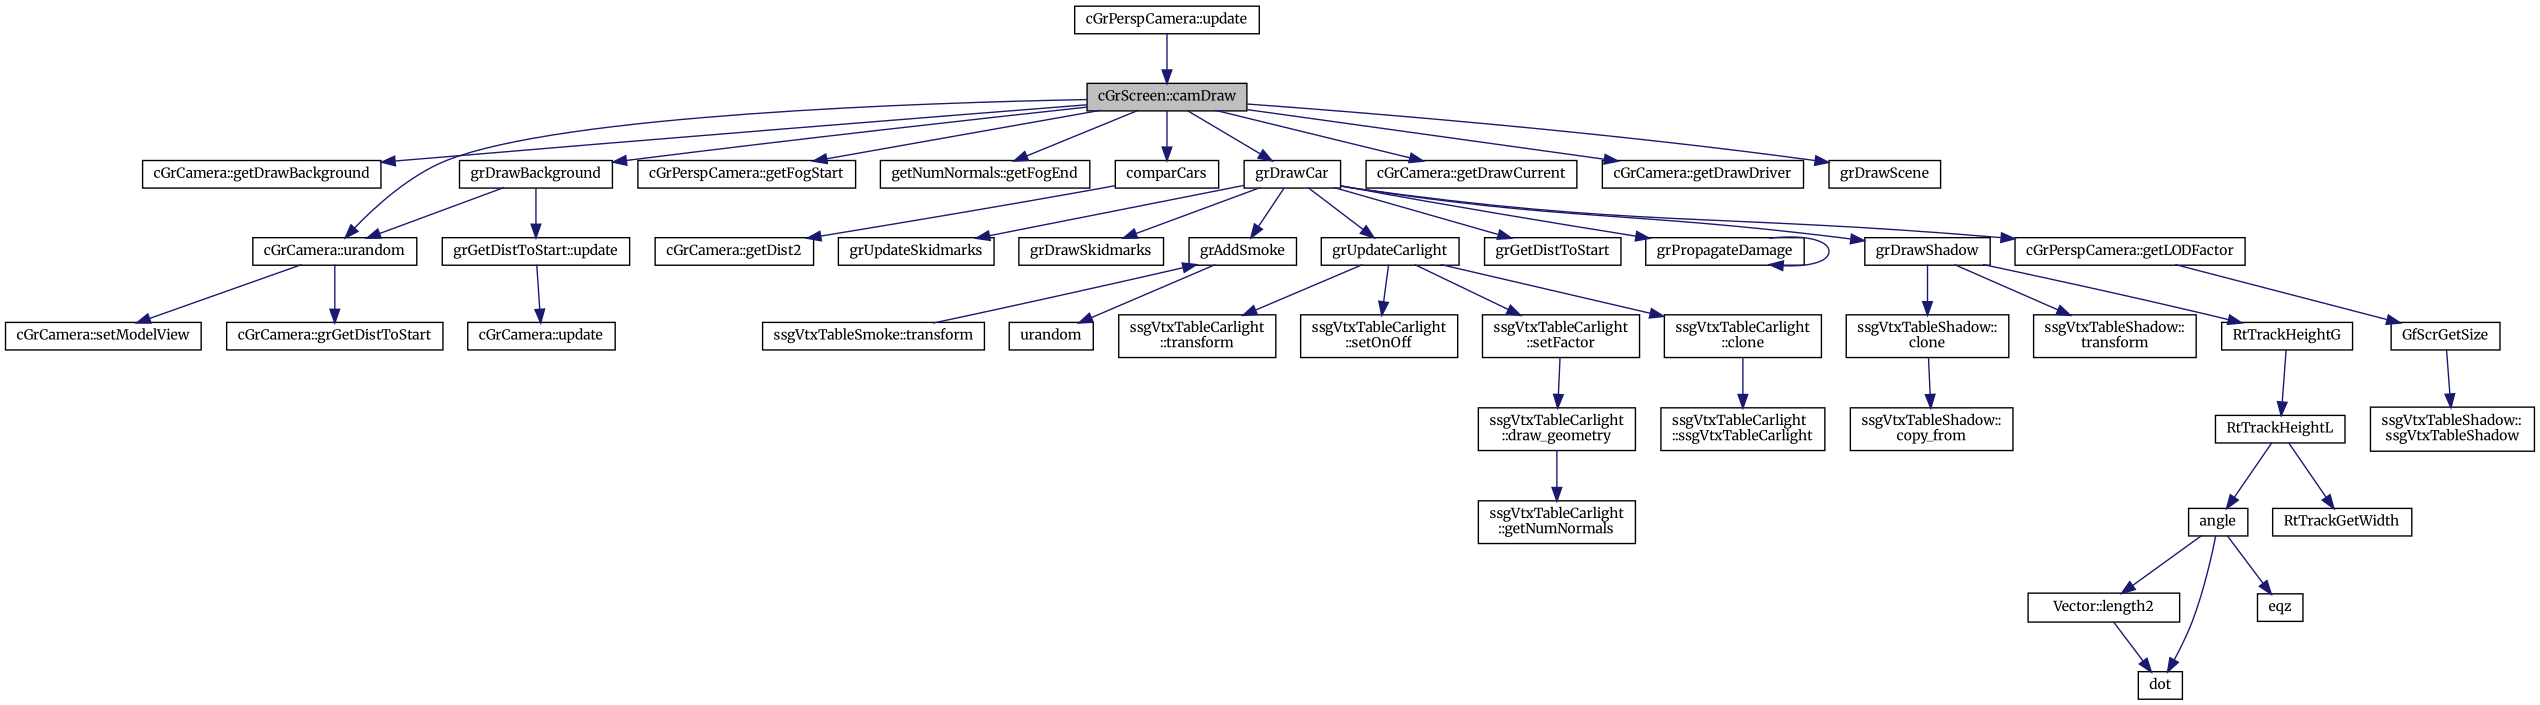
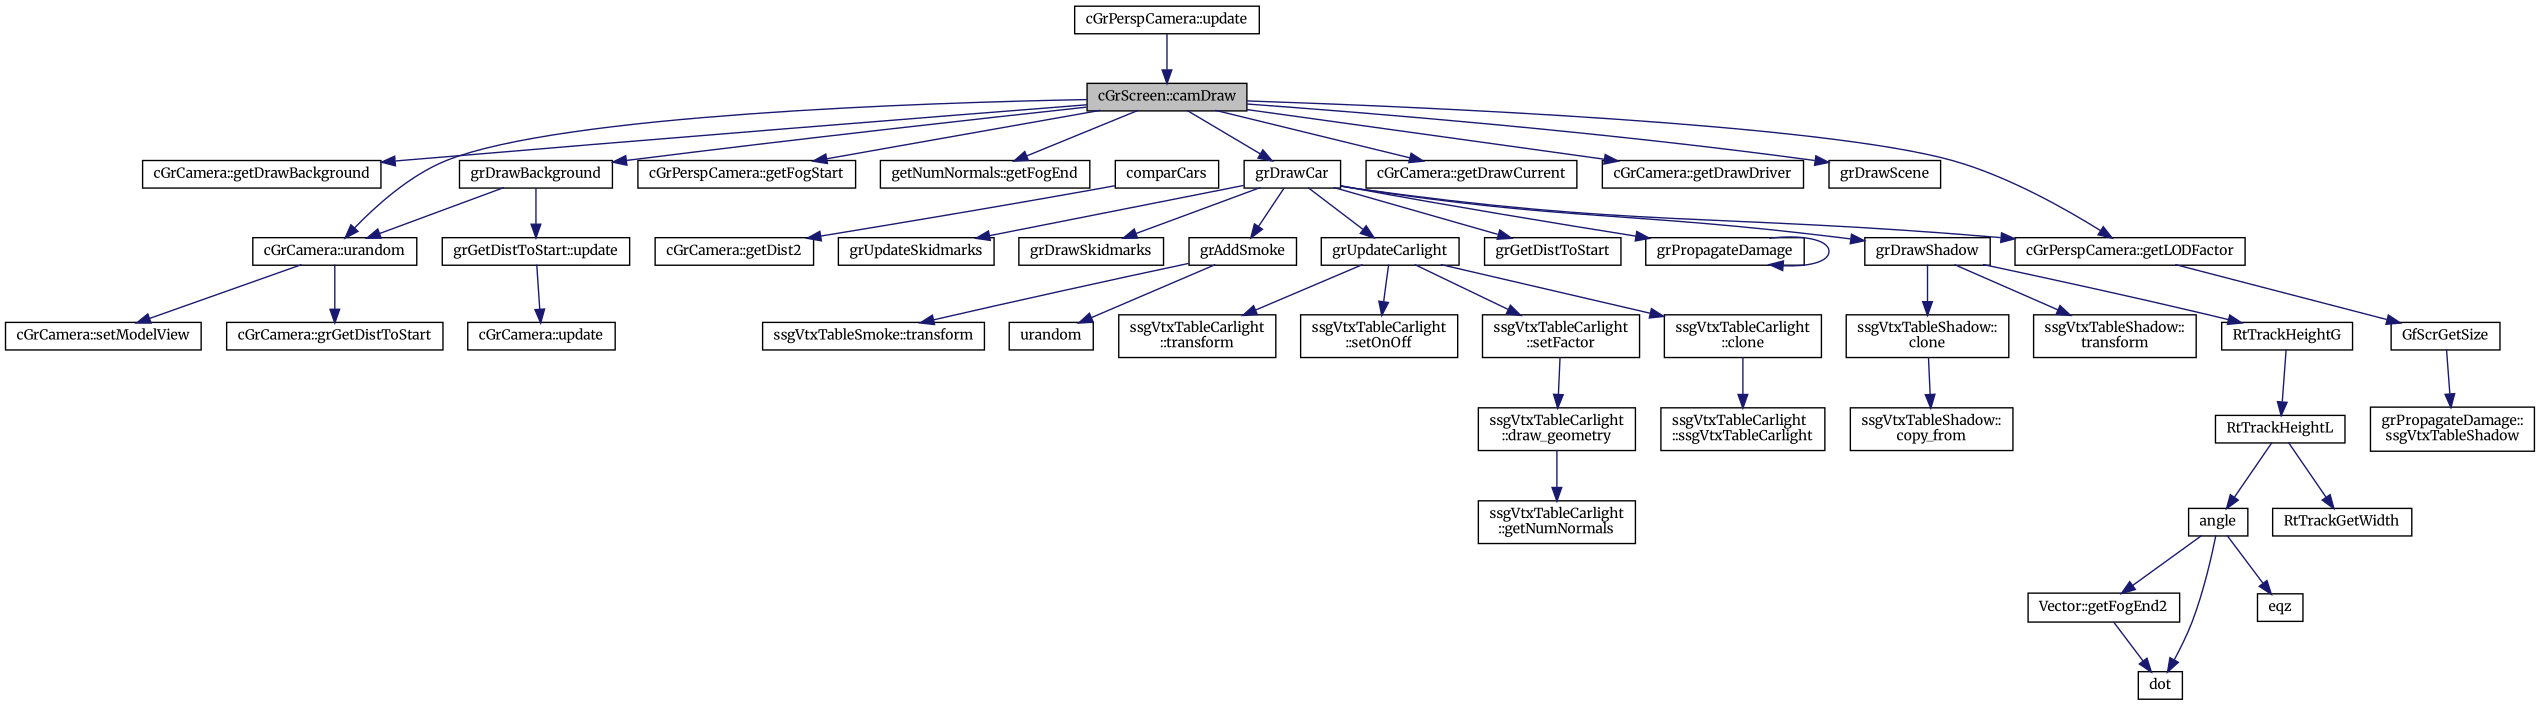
edge "cGrScreen::camDraw" -> "comparCars": now "cGrScreen::camDraw" -> "cGrPerspCamera::getLODFactor"
edge "ssgVtxTableSmoke::transform" -> "grAddSmoke": reversed
node "ssgVtxTableShadow:: ssgVtxTableShadow": label "ssgVtxTableShadow:: ssgVtxTableShadow" -> "grPropagateDamage:: ssgVtxTableShadow"
node "Vector::length2": label "Vector::length2" -> "Vector::getFogEnd2"
